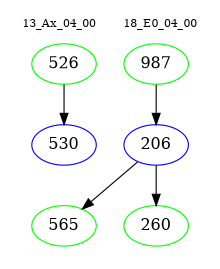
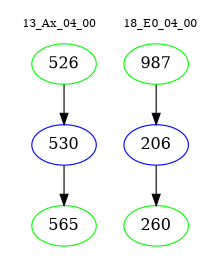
edge "206" -> "565": now "530" -> "565"
